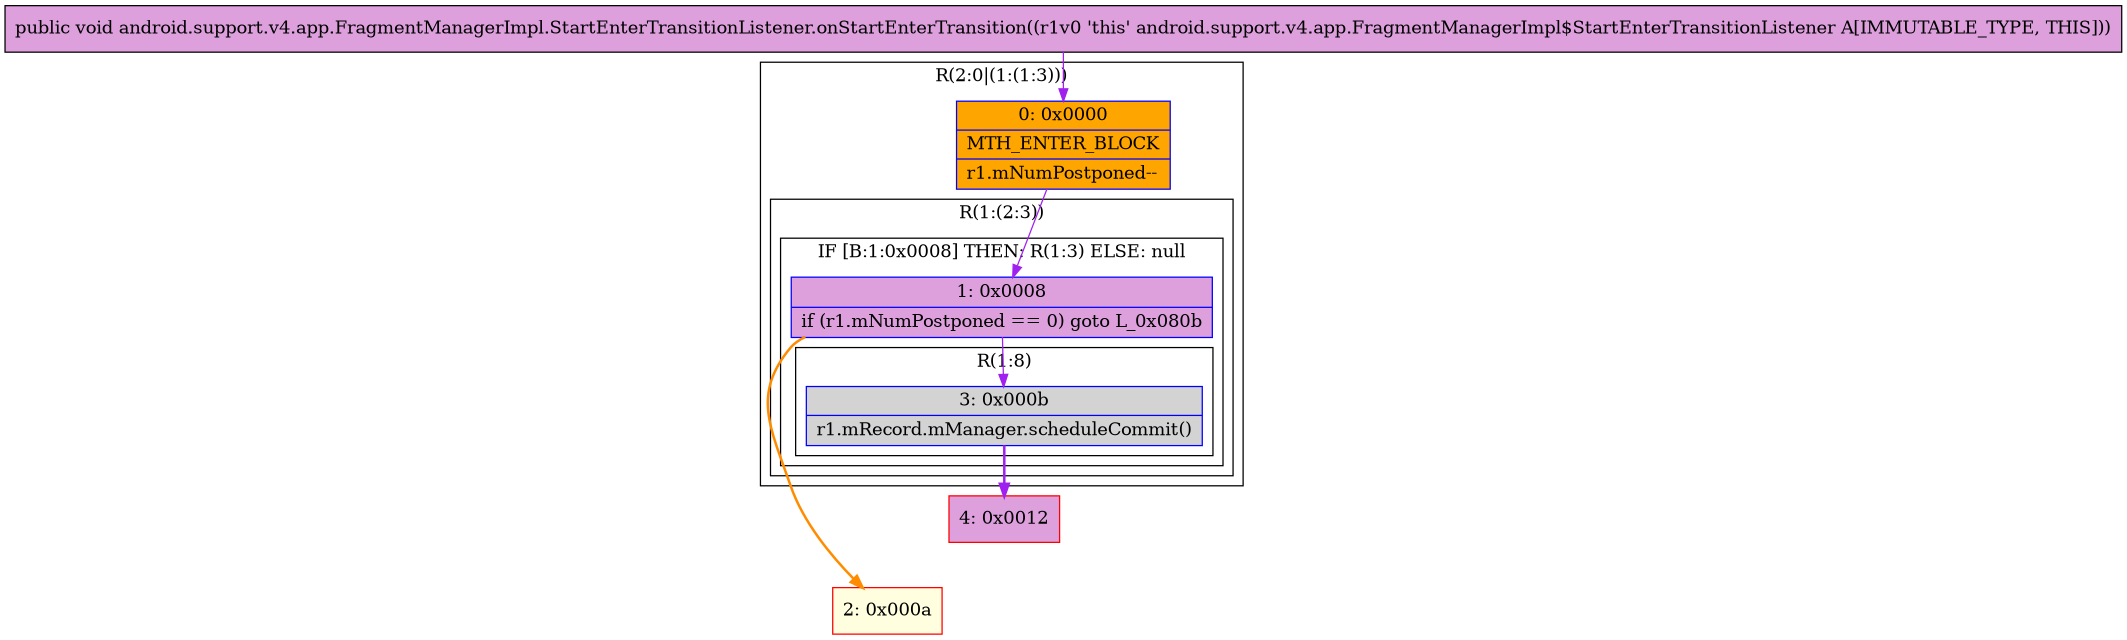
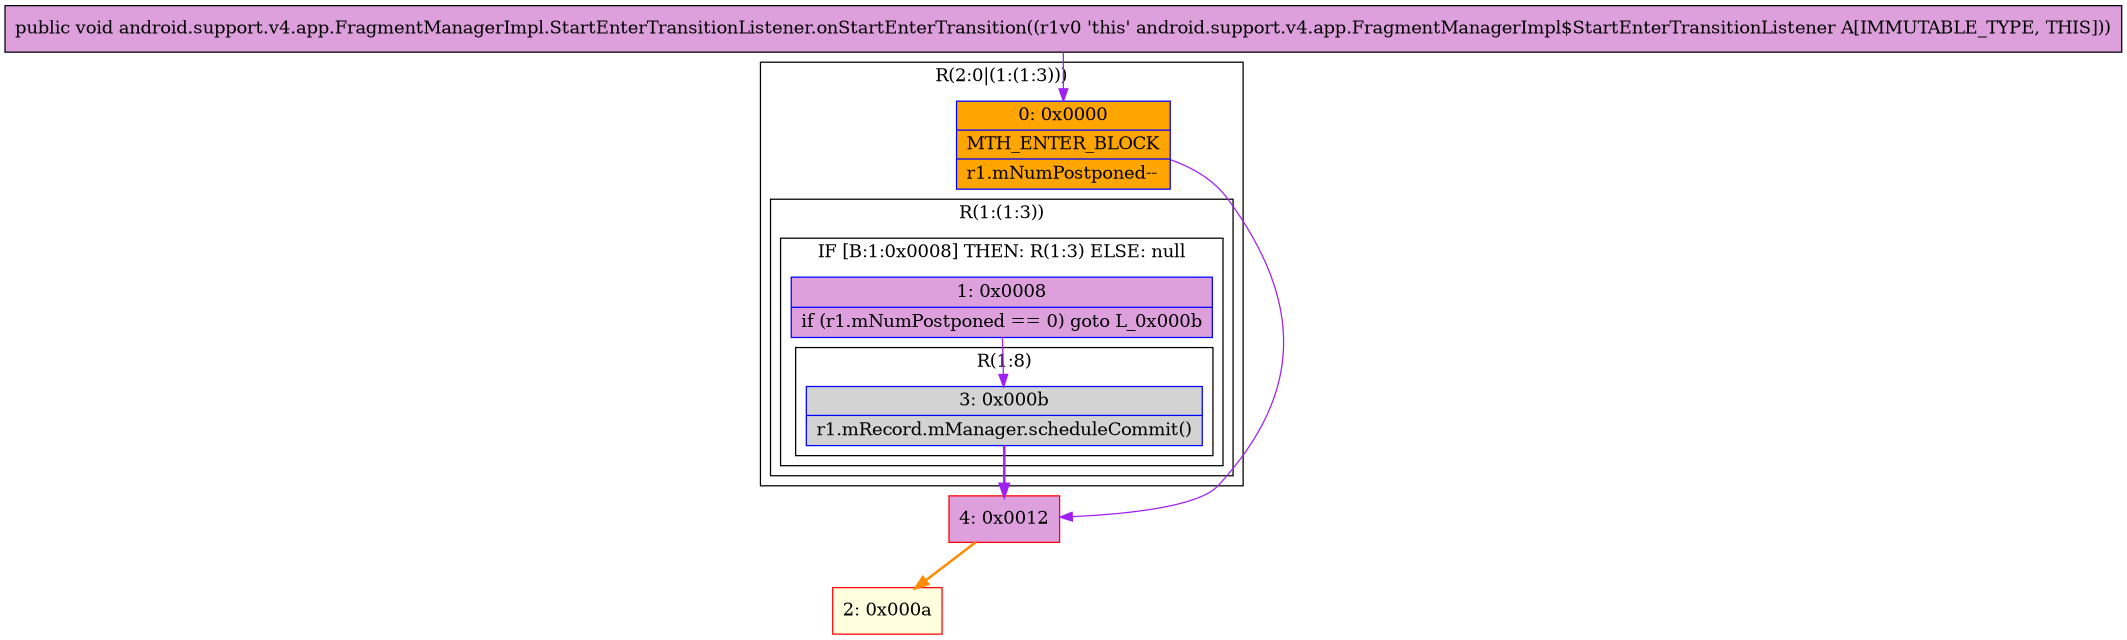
cluster "R(1:(2:3))": label "R(1:(2:3))" -> "R(1:(1:3))"
edge "0: 0x0000" -> "1: 0x0008": now "0: 0x0000" -> "4: 0x0012"
node "1: 0x0008": text "if (r1.mNumPostponed == 0) goto L_0x080b" -> "if (r1.mNumPostponed == 0) goto L_0x000b"
edge "1: 0x0008" -> "2: 0x000a": now "4: 0x0012" -> "2: 0x000a"
